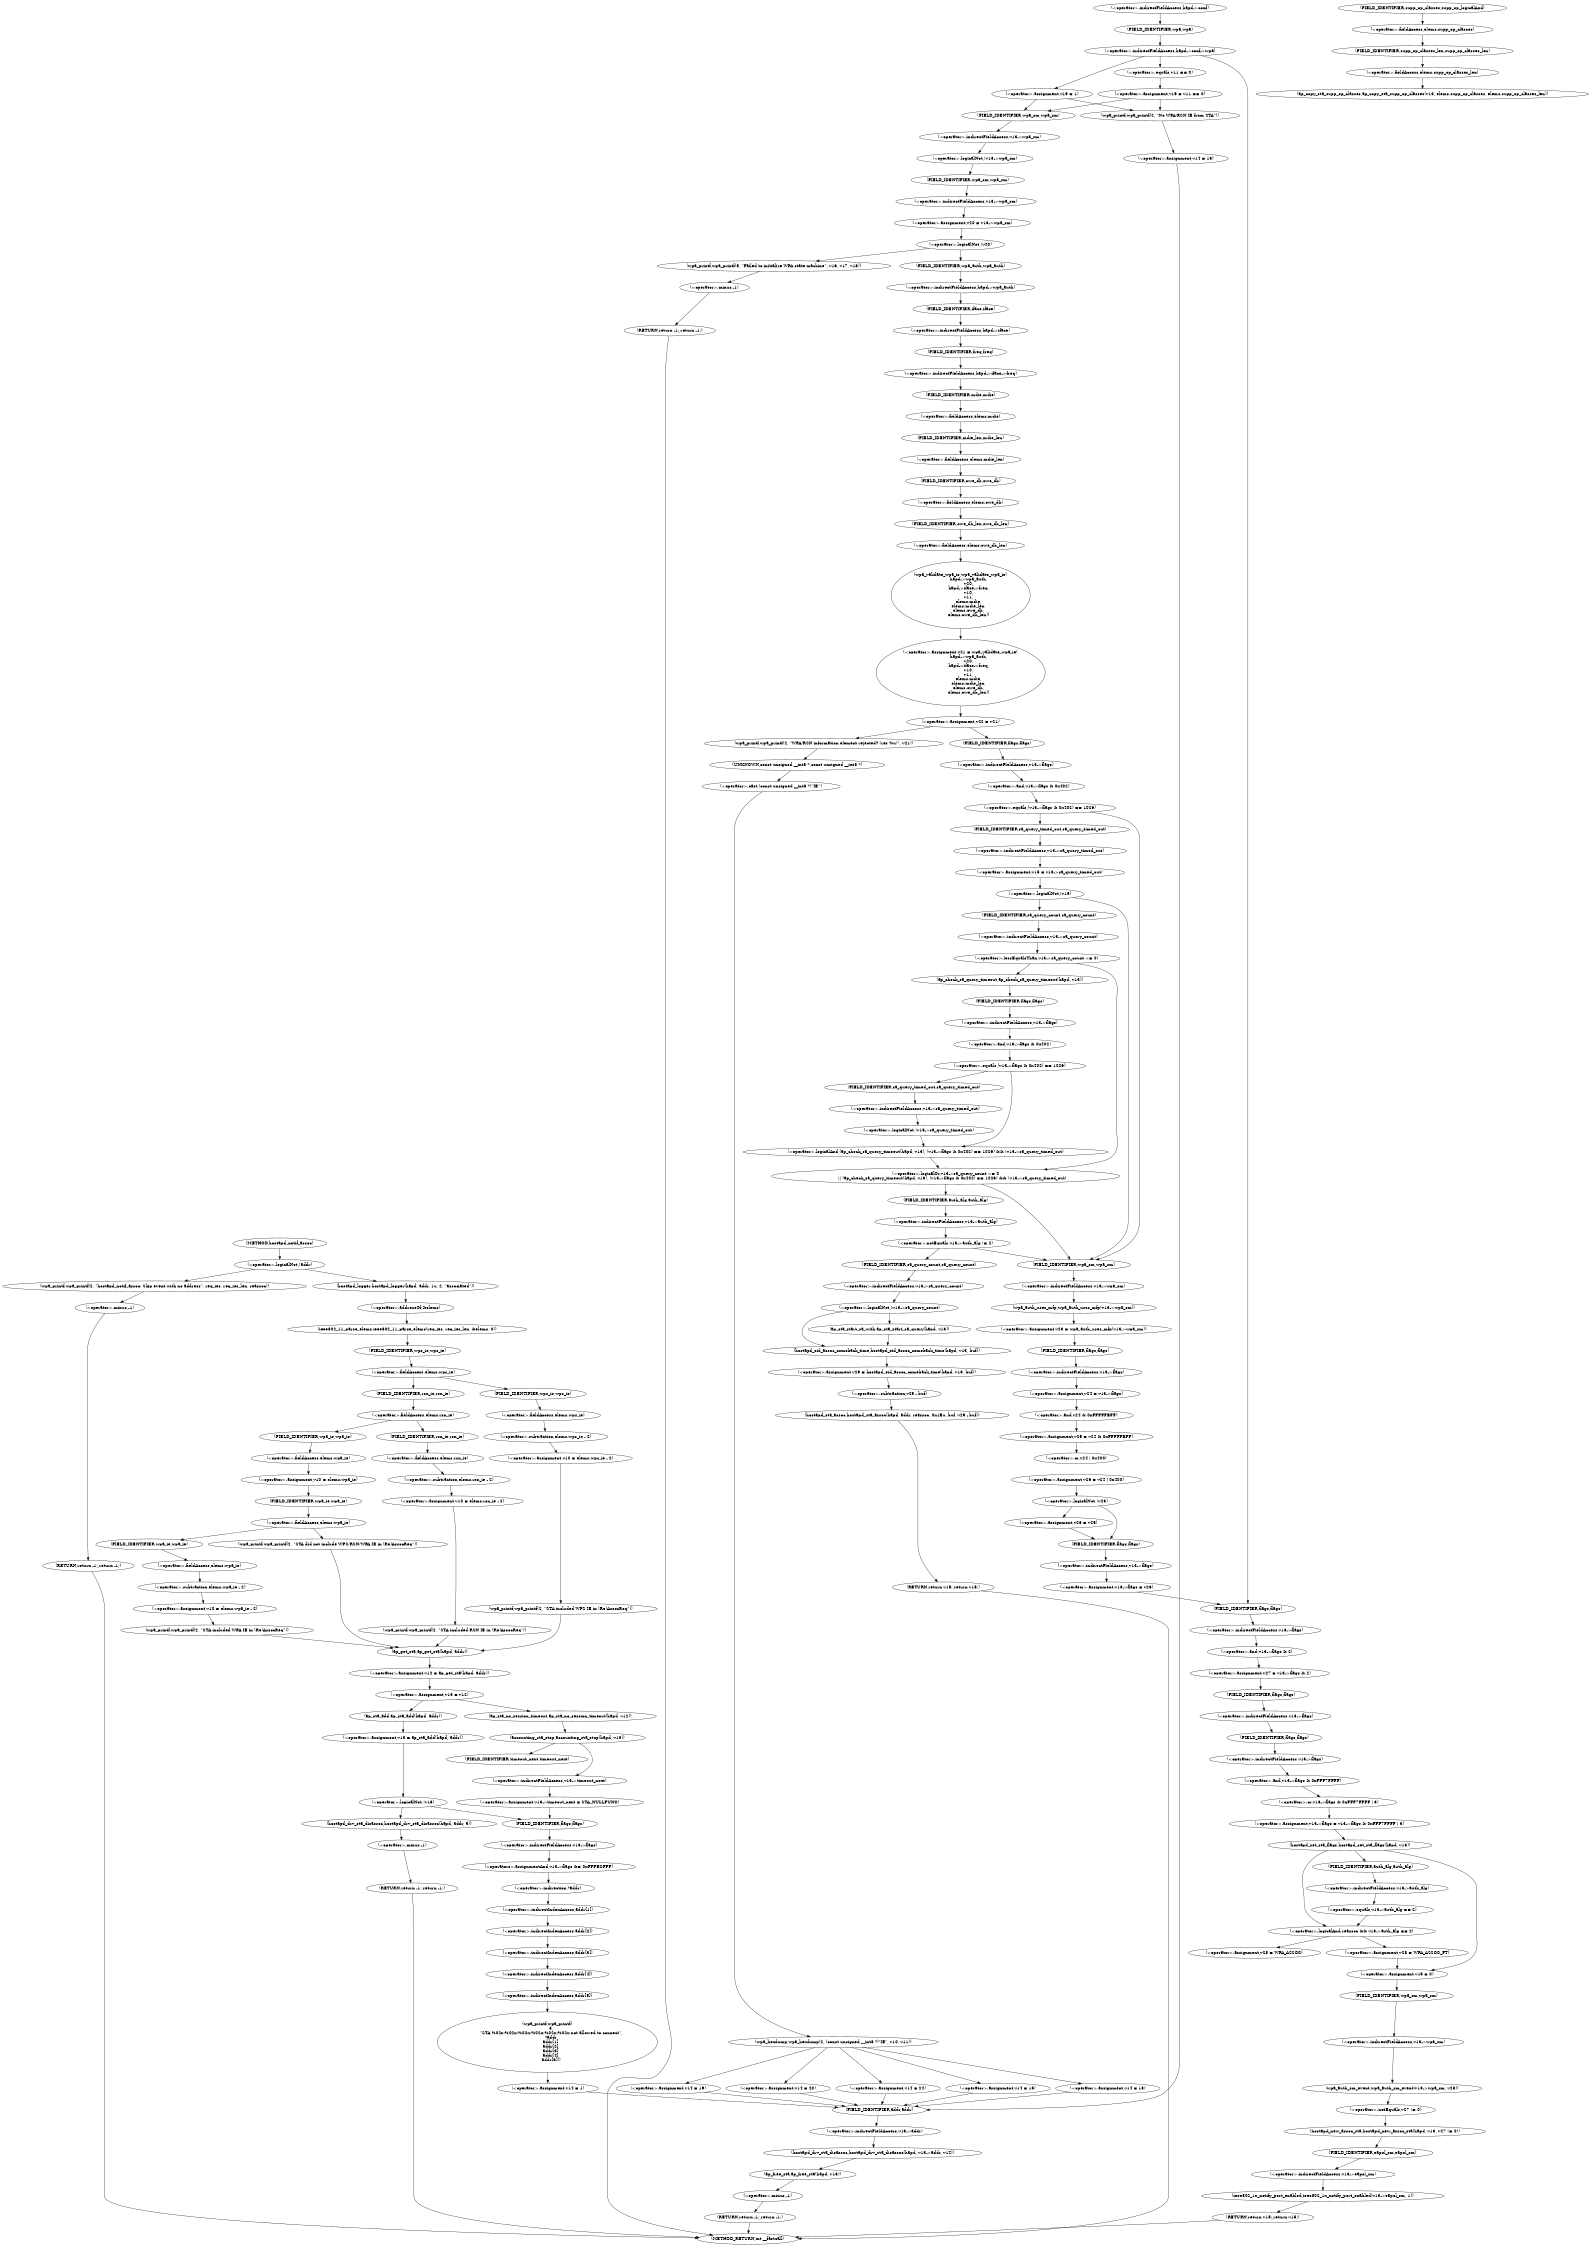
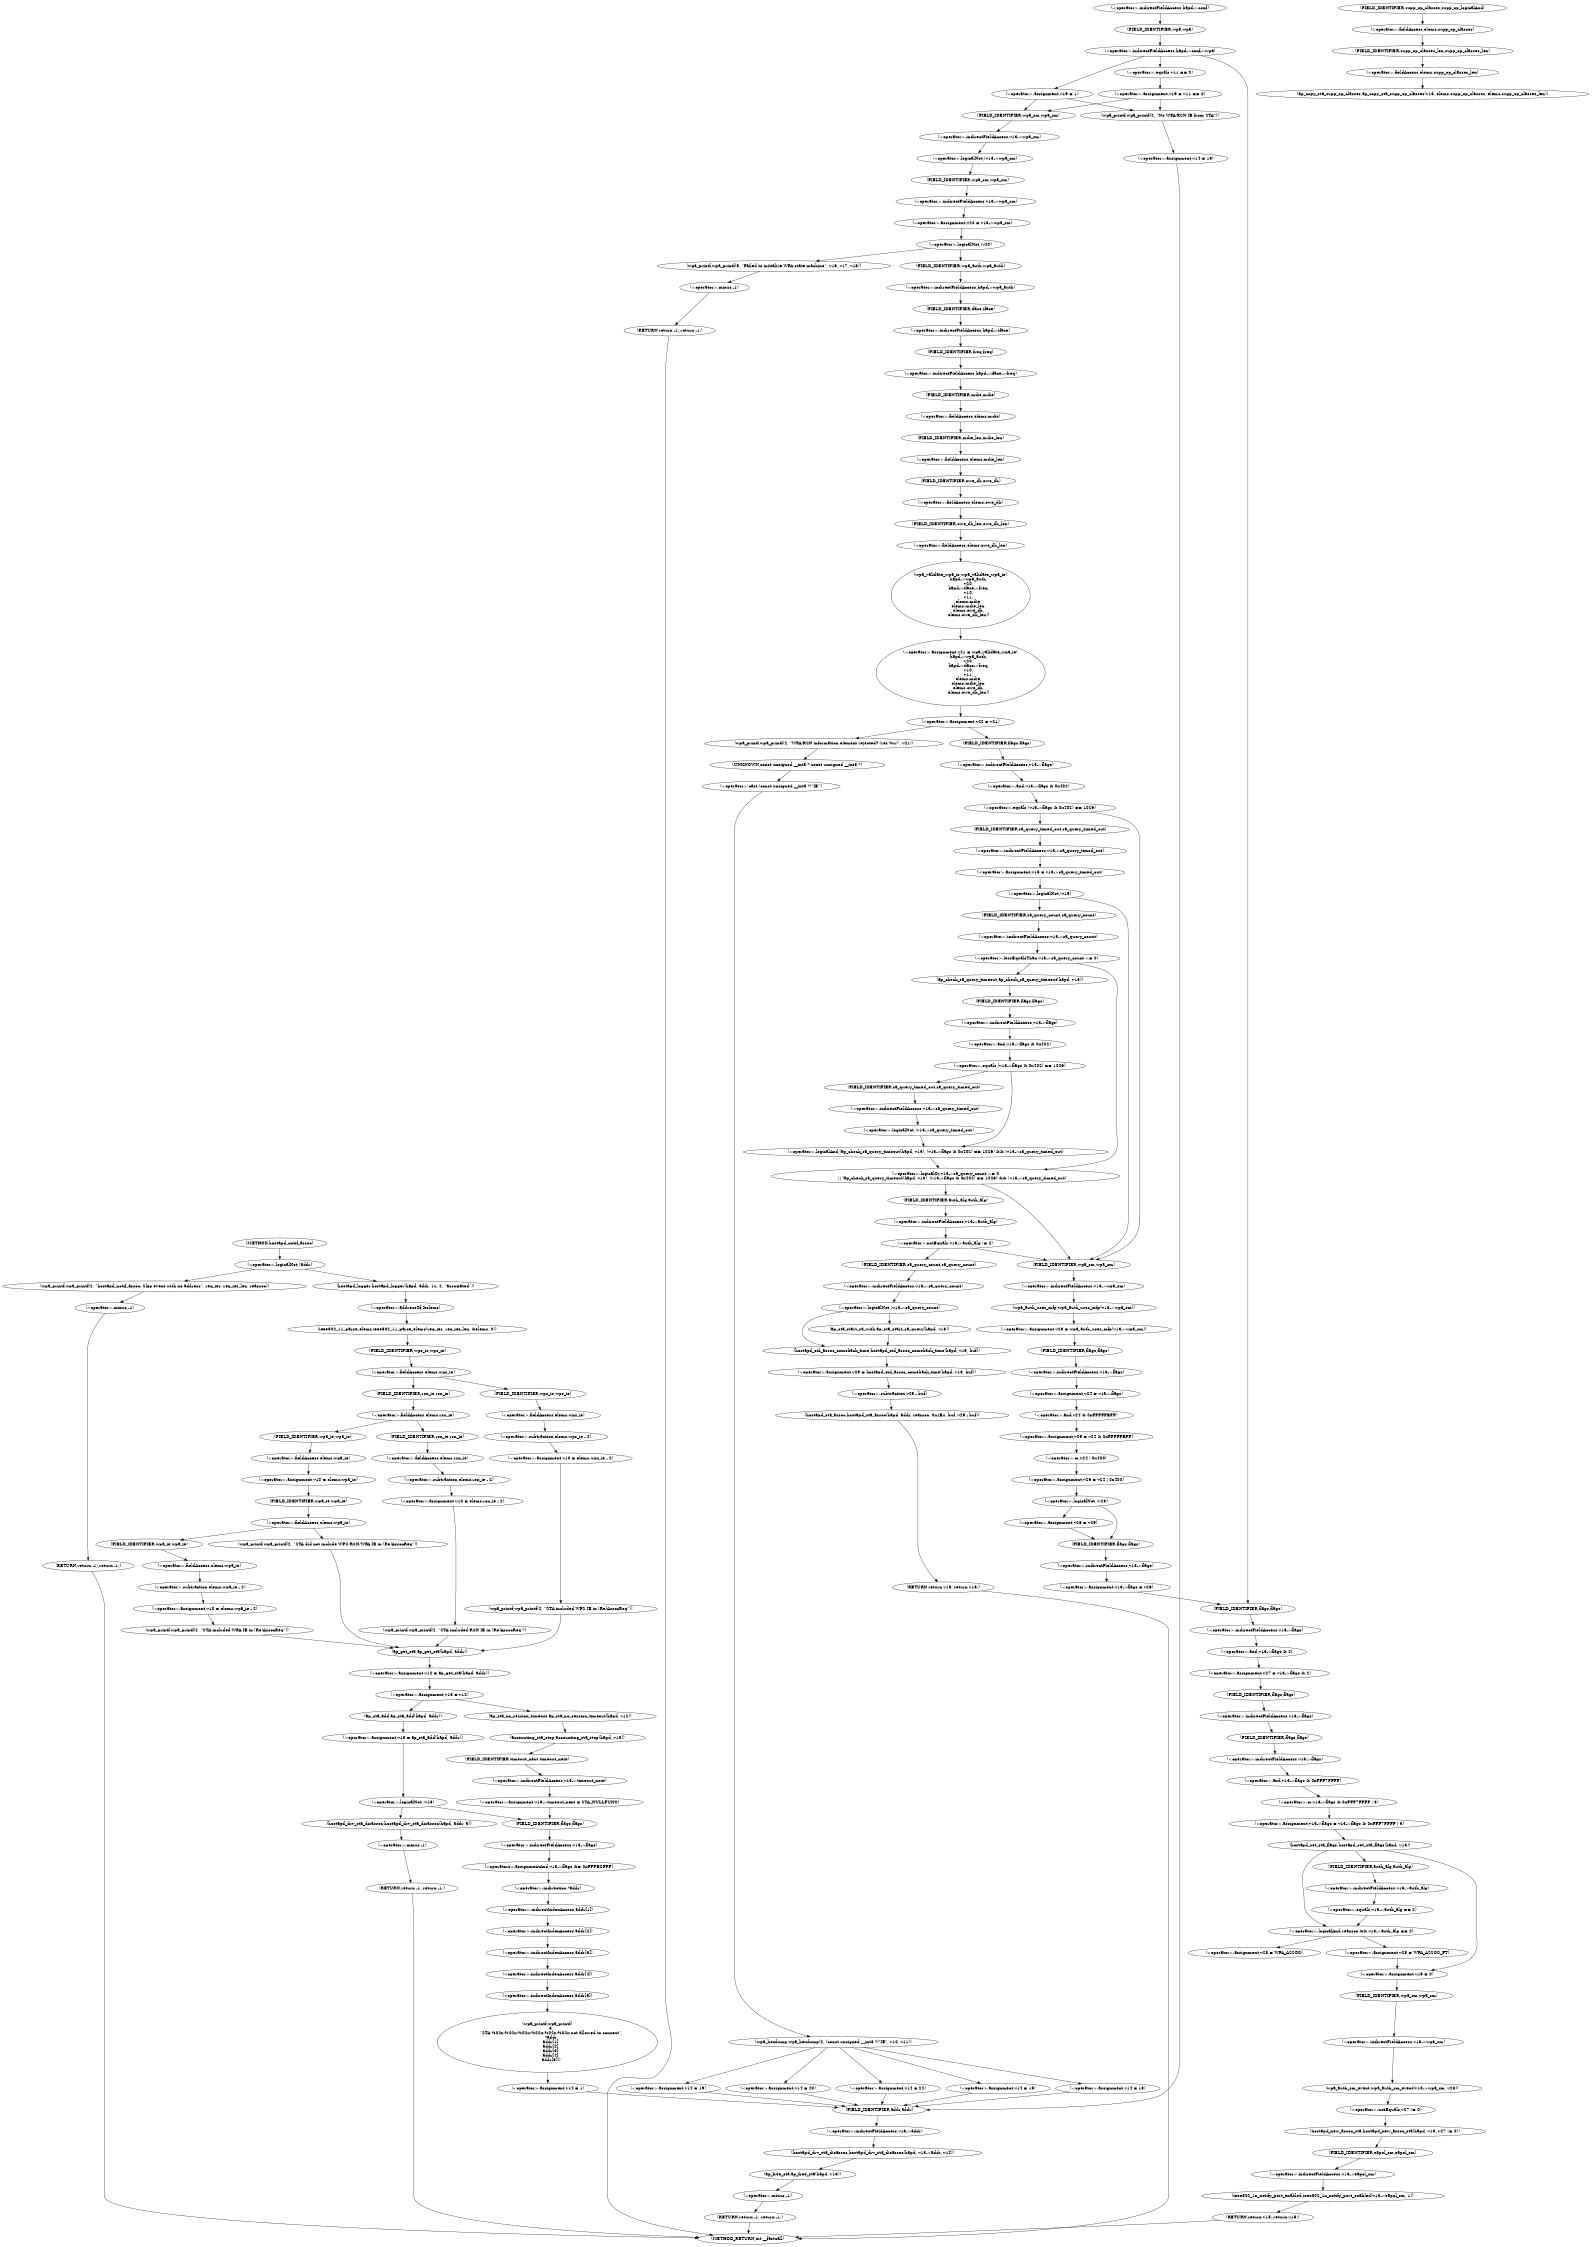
edge "(<operator>.or,v24 | 0x400)" -> "(<operator>.assignment,v26 = v24 | 0x400)": added
edge "(accounting_sta_stop,accounting_sta_stop(hapd, v13))" -> "(<operator>.indirectFieldAccess,v13->timeout_next)": now "(FIELD_IDENTIFIER,timeout_next,timeout_next)" -> "(<operator>.indirectFieldAccess,v13->timeout_next)"
